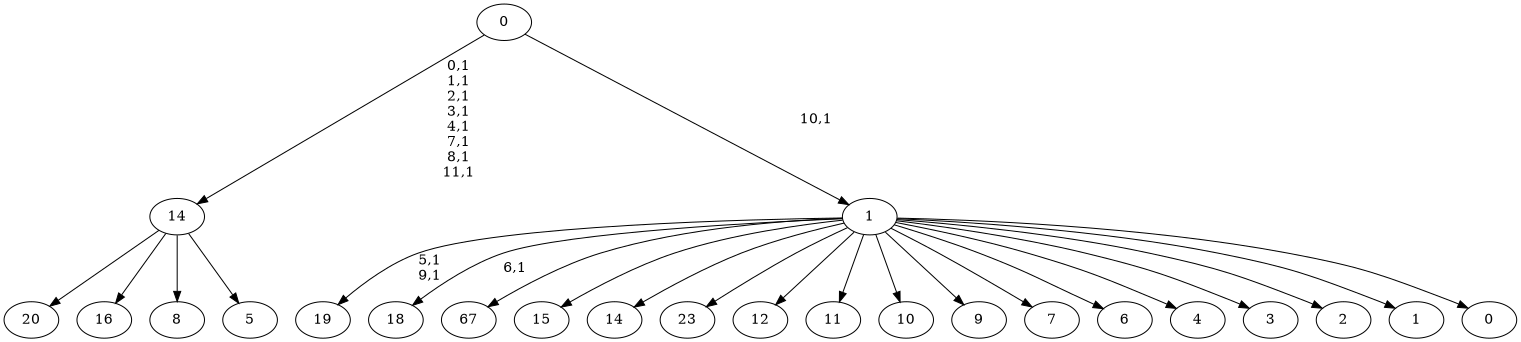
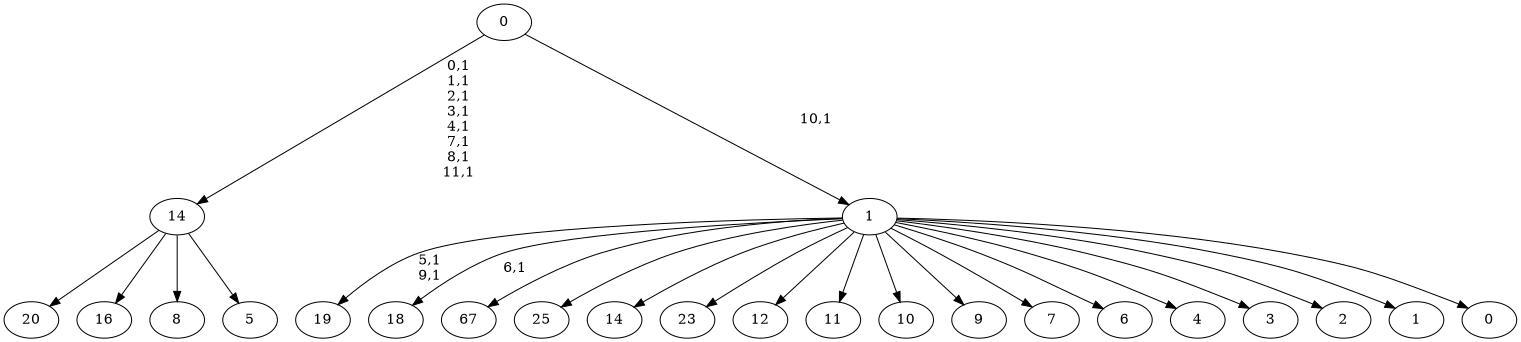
node "15": label "15" -> "25"
